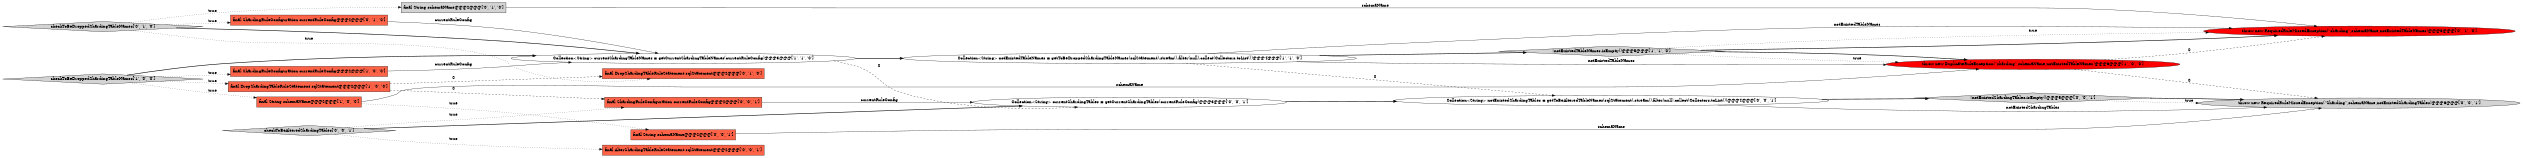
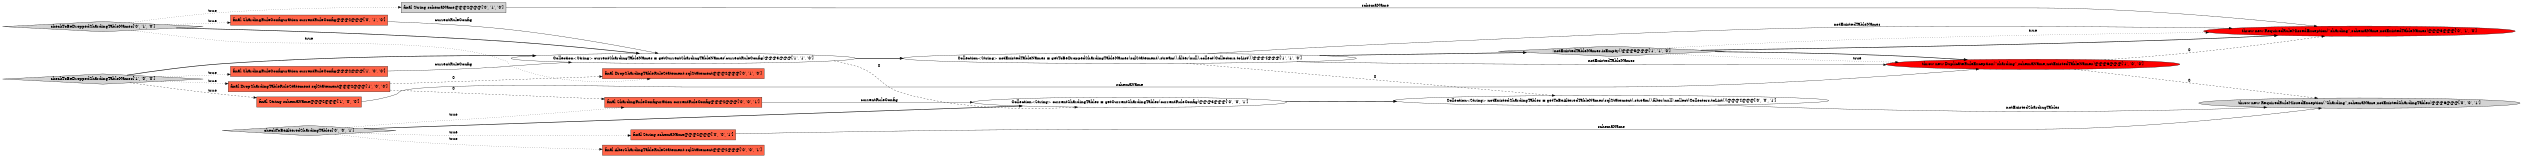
edge "checkToBeDroppedShardingTableNames['1', '0', '0']" -> "final String schemaName@@@2@@@['1', '0', '0']": style dotted -> dashed
node "!notExistedShardingTables.isEmpty()@@@5@@@['0', '0', '1']": removed
edge "final String schemaName@@@2@@@['1', '0', '0']" -> "final String schemaName@@@2@@@['0', '0', '1']": now "checkToBeAlteredShardingTables['0', '0', '1']" -> "final String schemaName@@@2@@@['0', '0', '1']"
